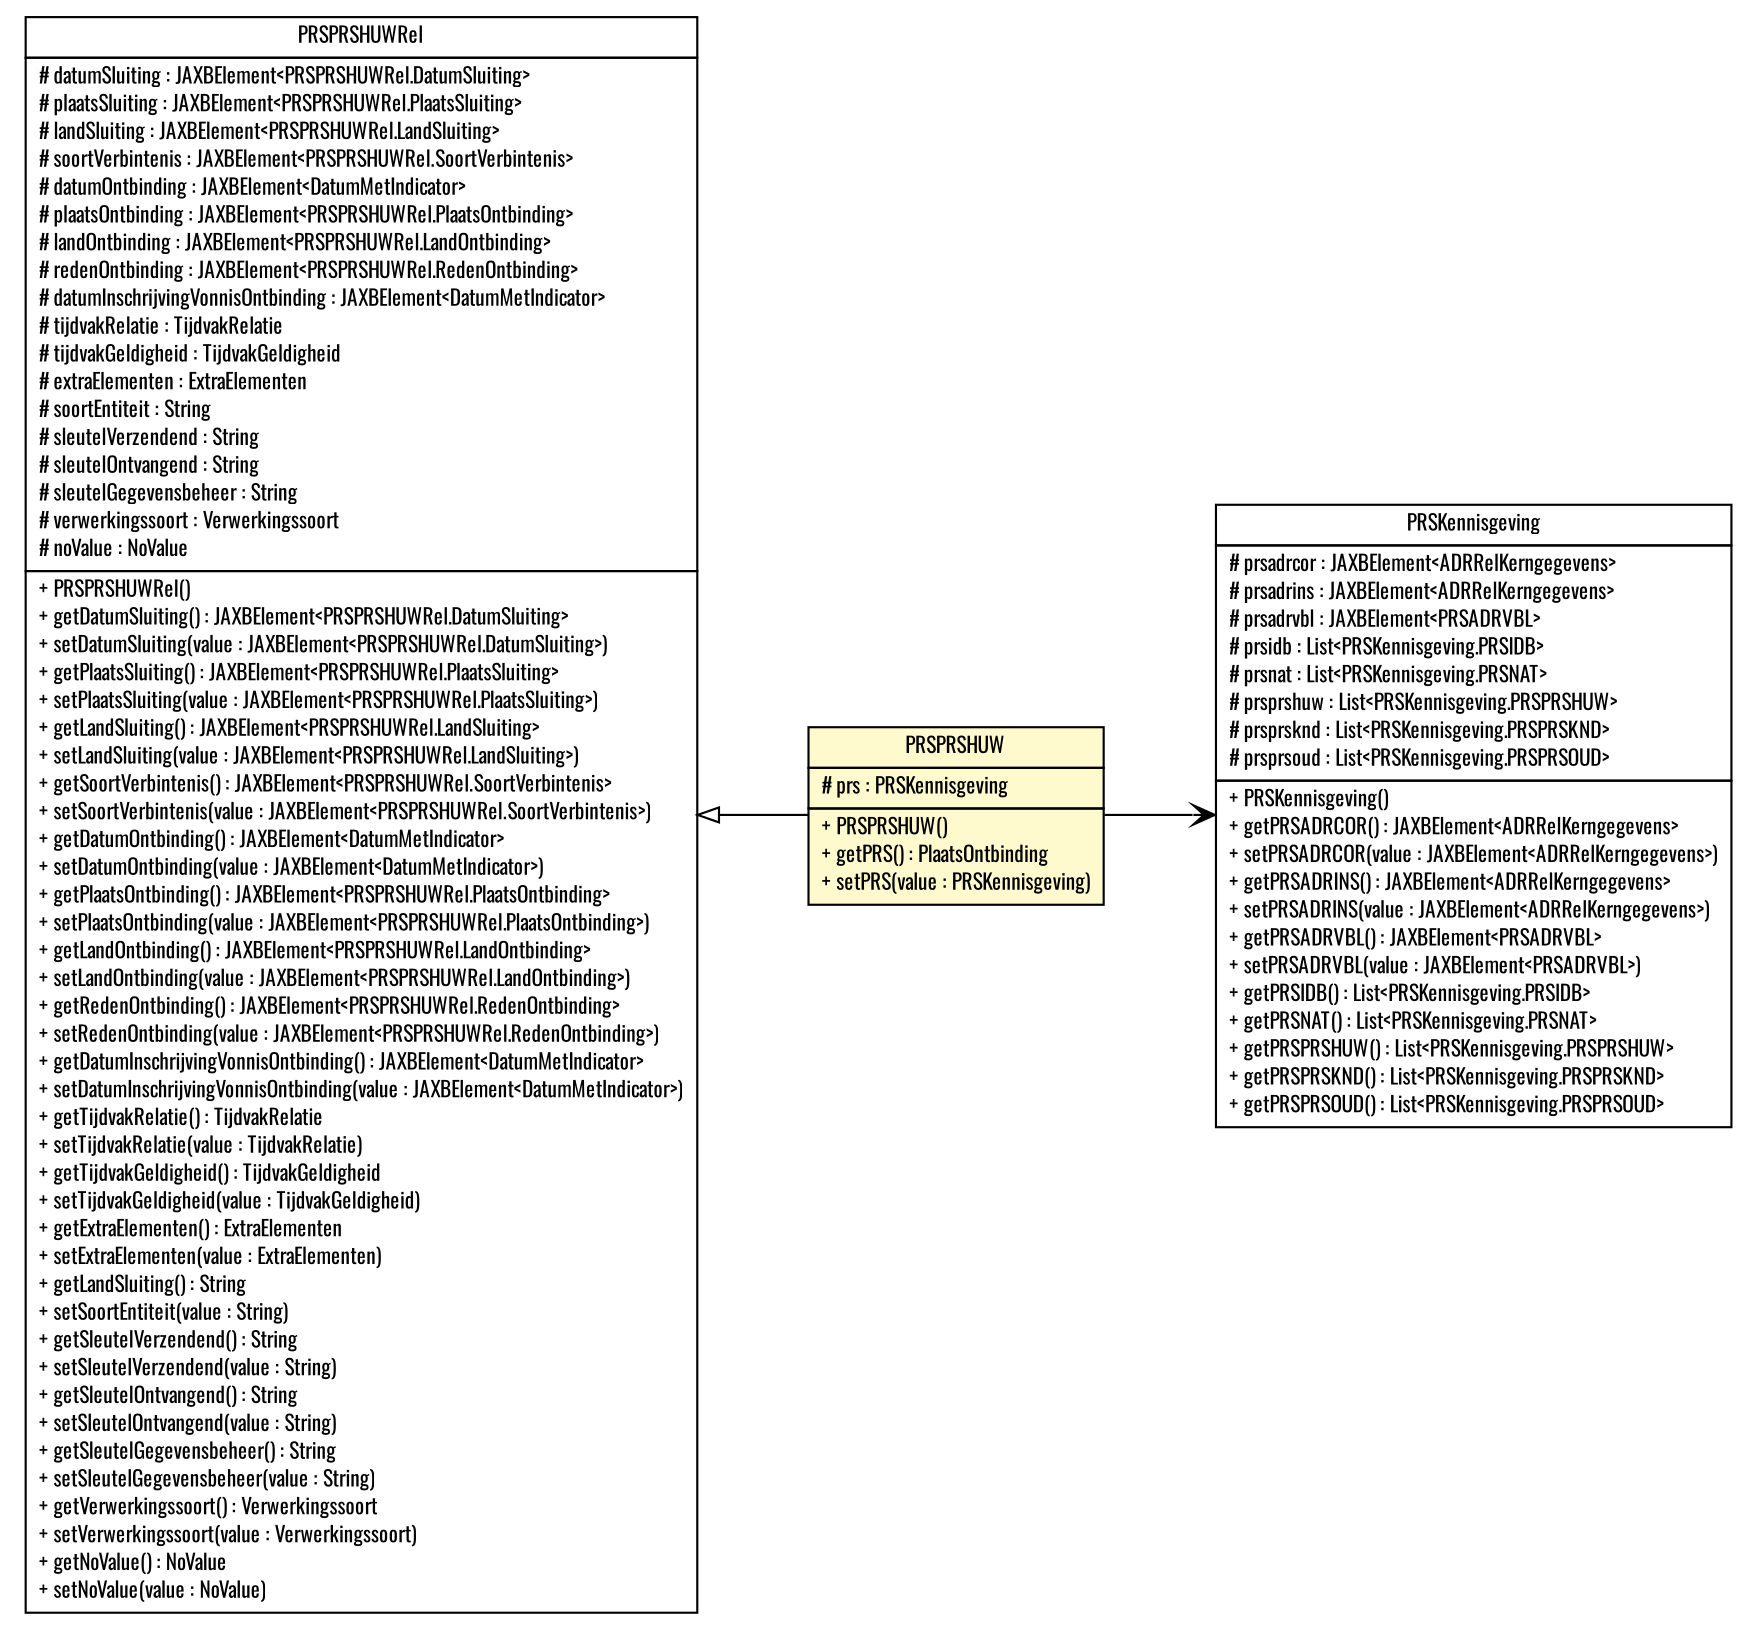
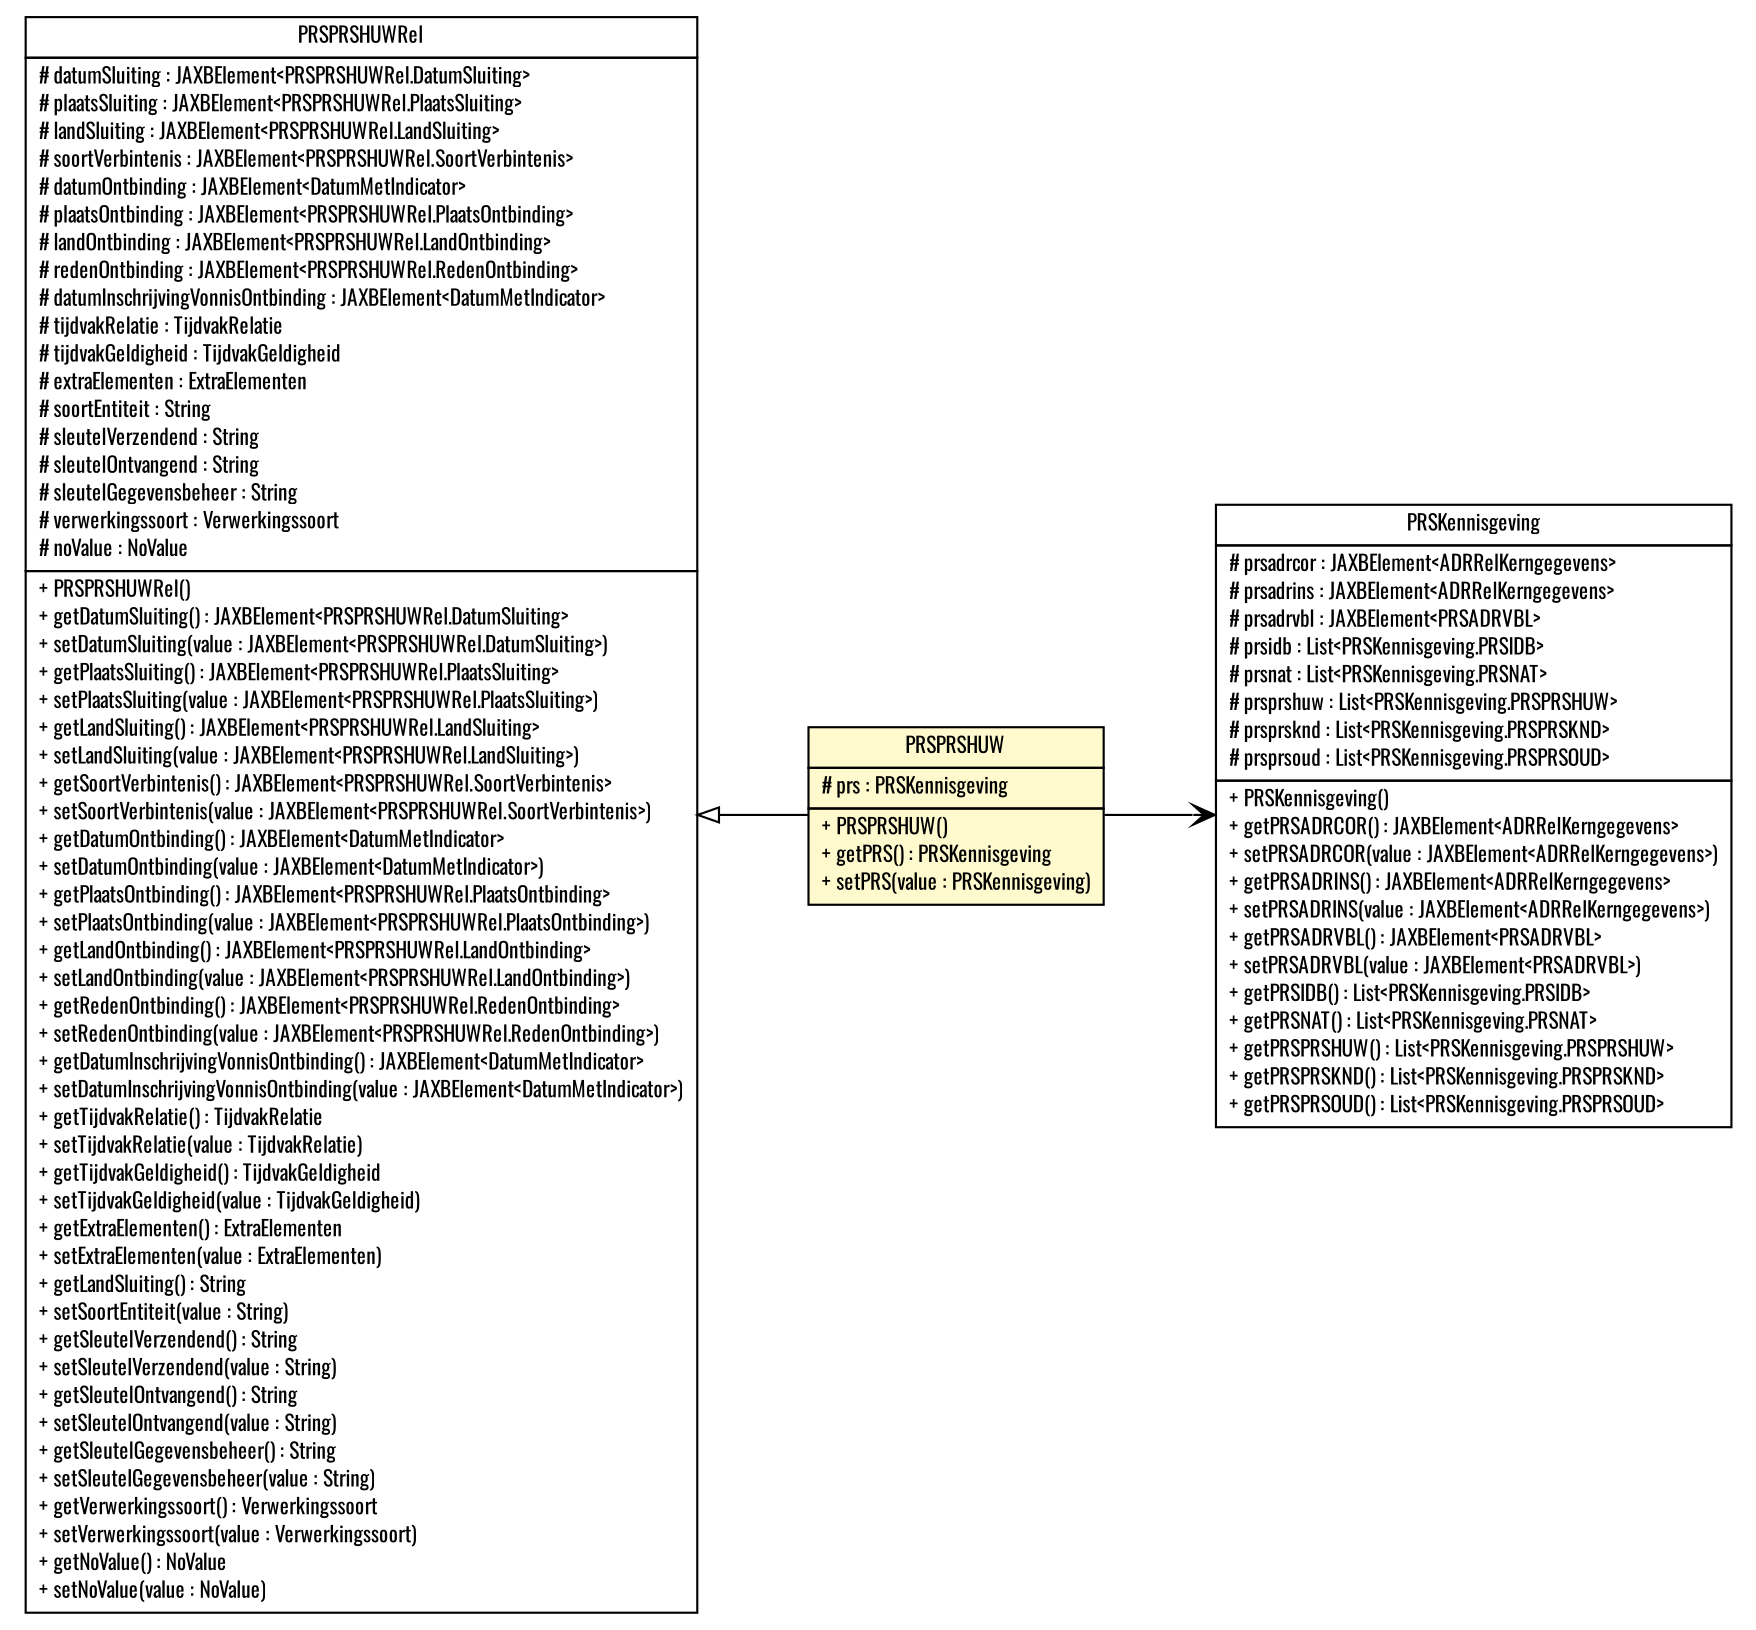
node "PRSPRSHUW": text "+ getPRS() : PlaatsOntbinding" -> "+ getPRS() : PRSKennisgeving"
